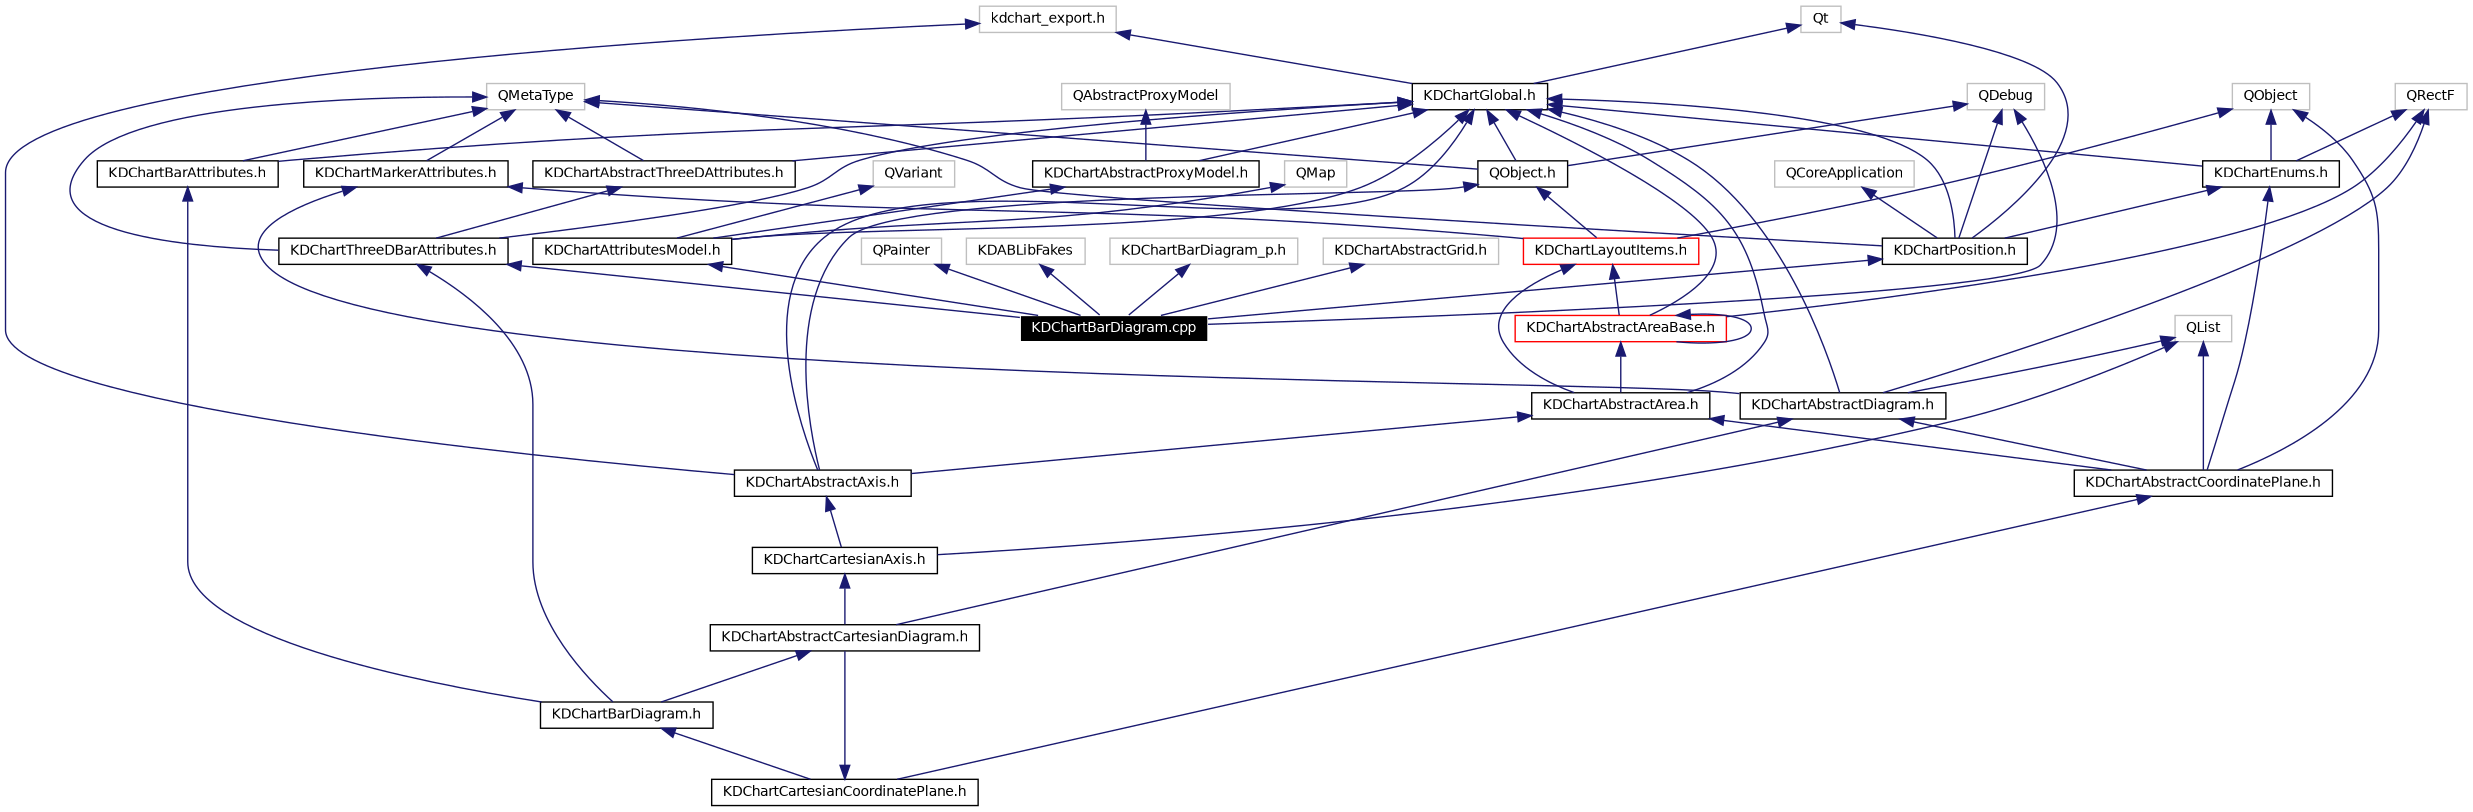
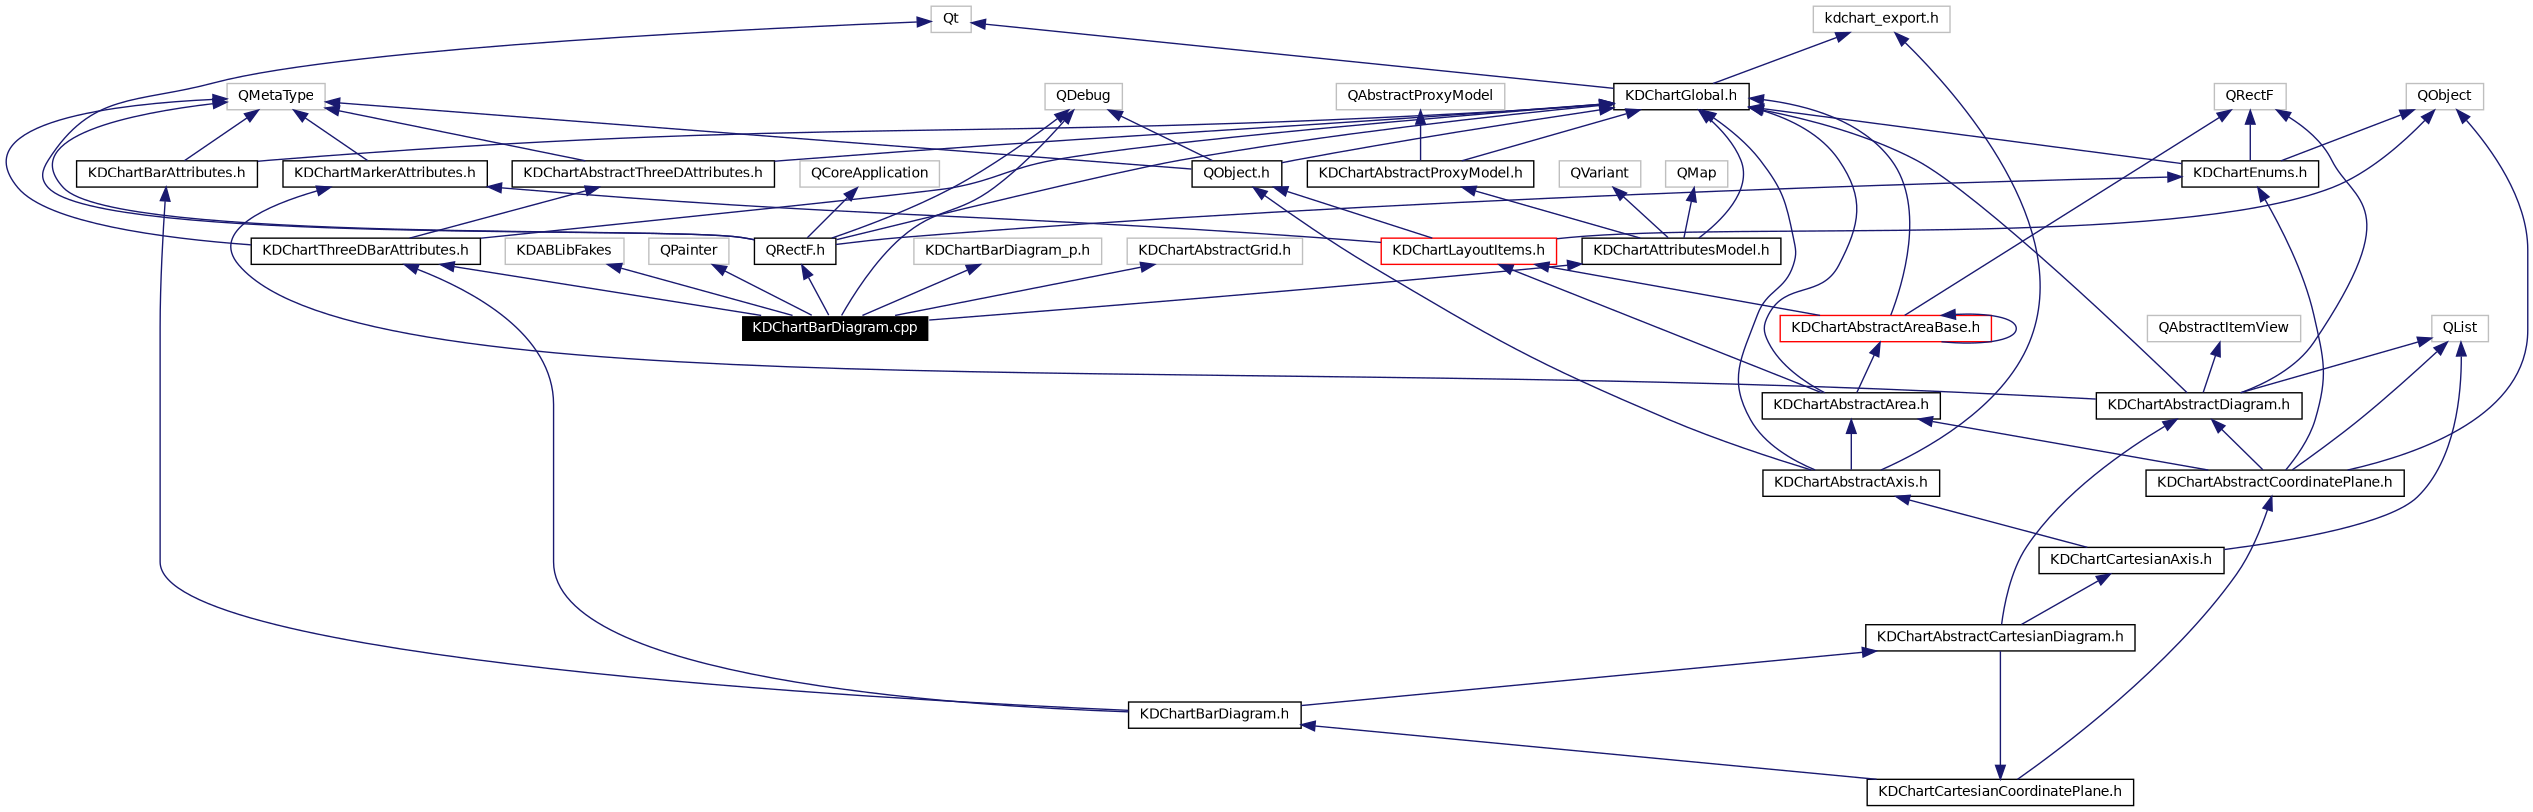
node "KDChartPosition.h": label "KDChartPosition.h" -> "QRectF.h"
node "QAbstractItemView": added
